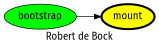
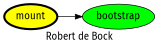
edge "bootstrap" -> "mount": reversed
